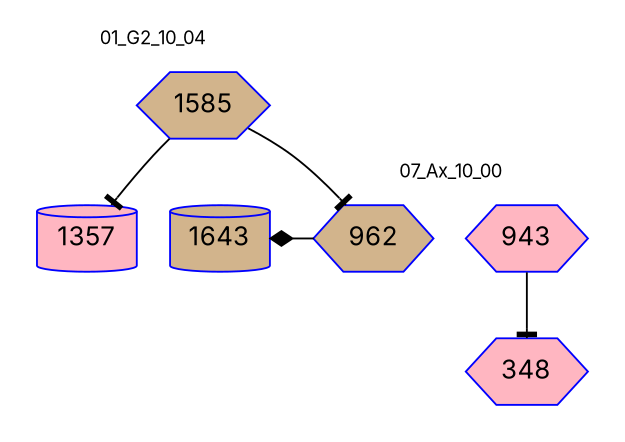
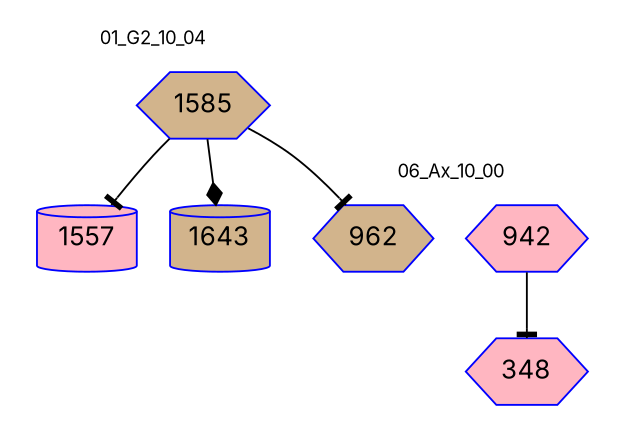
cluster "07_Ax_10_00": label "07_Ax_10_00" -> "06_Ax_10_00"
node "1357": label "1357" -> "1557"
edge "962" -> "1643": now "1585" -> "1643"
node "943": label "943" -> "942"
